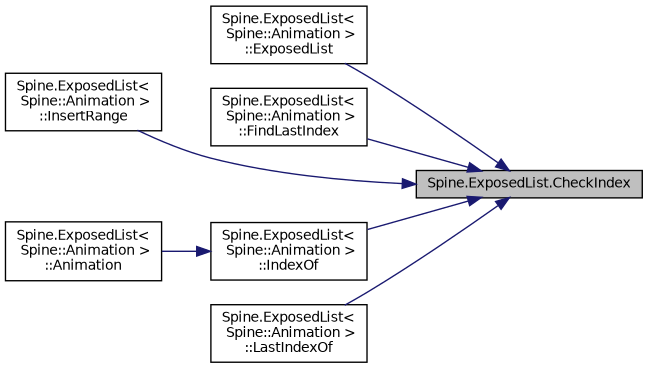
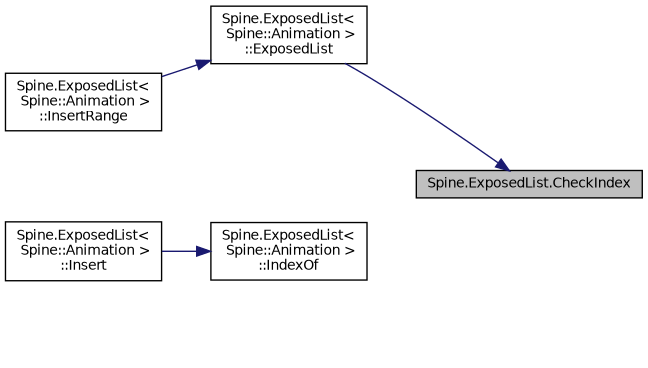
node "Spine.ExposedList< Spine::Animation > ::FindLastIndex": removed
edge "Spine.ExposedList< Spine::Animation > ::InsertRange" -> "Spine.ExposedList.CheckIndex": now "Spine.ExposedList< Spine::Animation > ::InsertRange" -> "Spine.ExposedList< Spine::Animation > ::ExposedList"
edge "Spine.ExposedList< Spine::Animation > ::IndexOf" -> "Spine.ExposedList.CheckIndex": removed
node "Spine.ExposedList< Spine::Animation > ::Animation": label "Spine.ExposedList< Spine::Animation > ::Animation" -> "Spine.ExposedList< Spine::Animation > ::Insert"
node "Spine.ExposedList< Spine::Animation > ::LastIndexOf": removed
